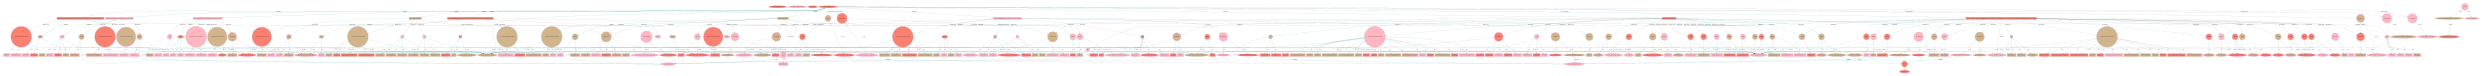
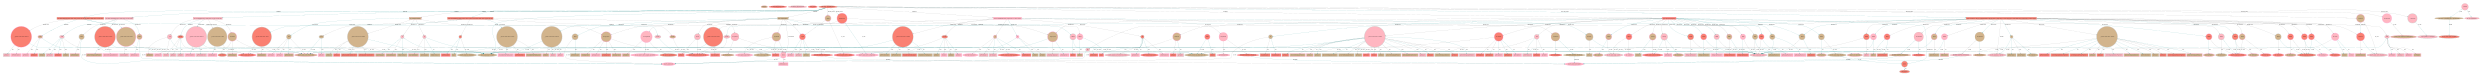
node "baseInfo": added
